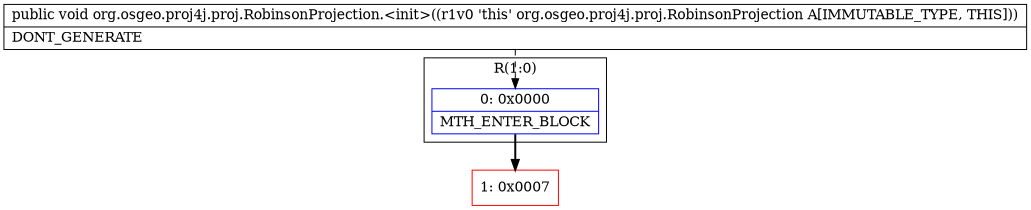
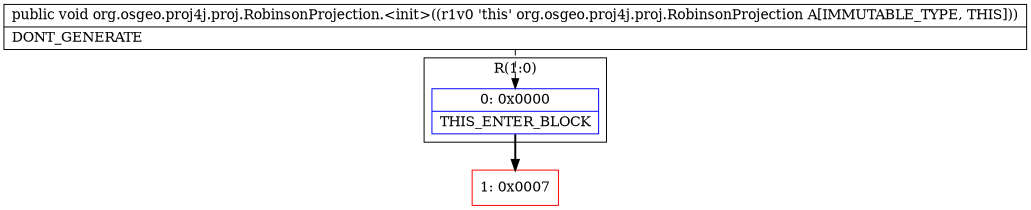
node "0: 0x0000": text "MTH_ENTER_BLOCK" -> "THIS_ENTER_BLOCK"
